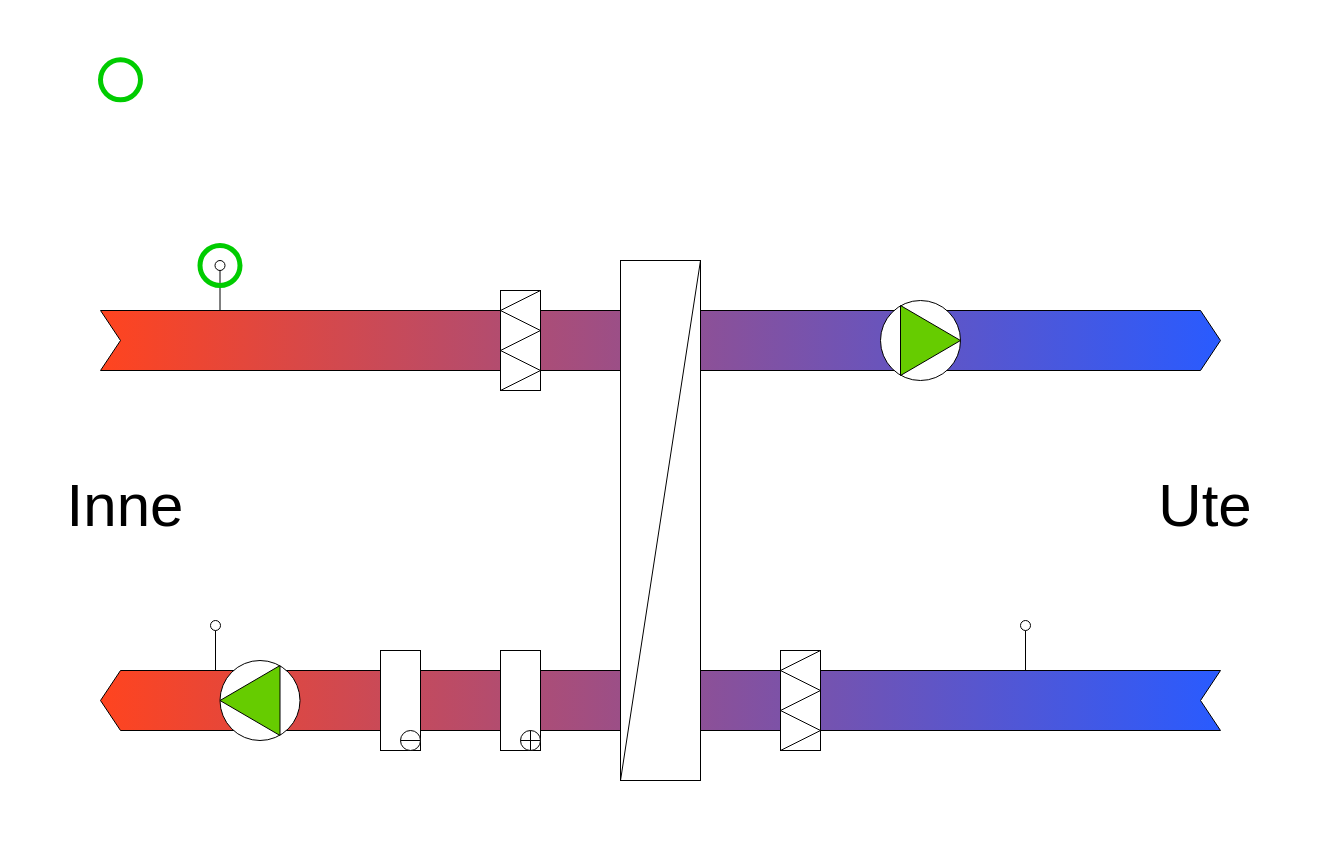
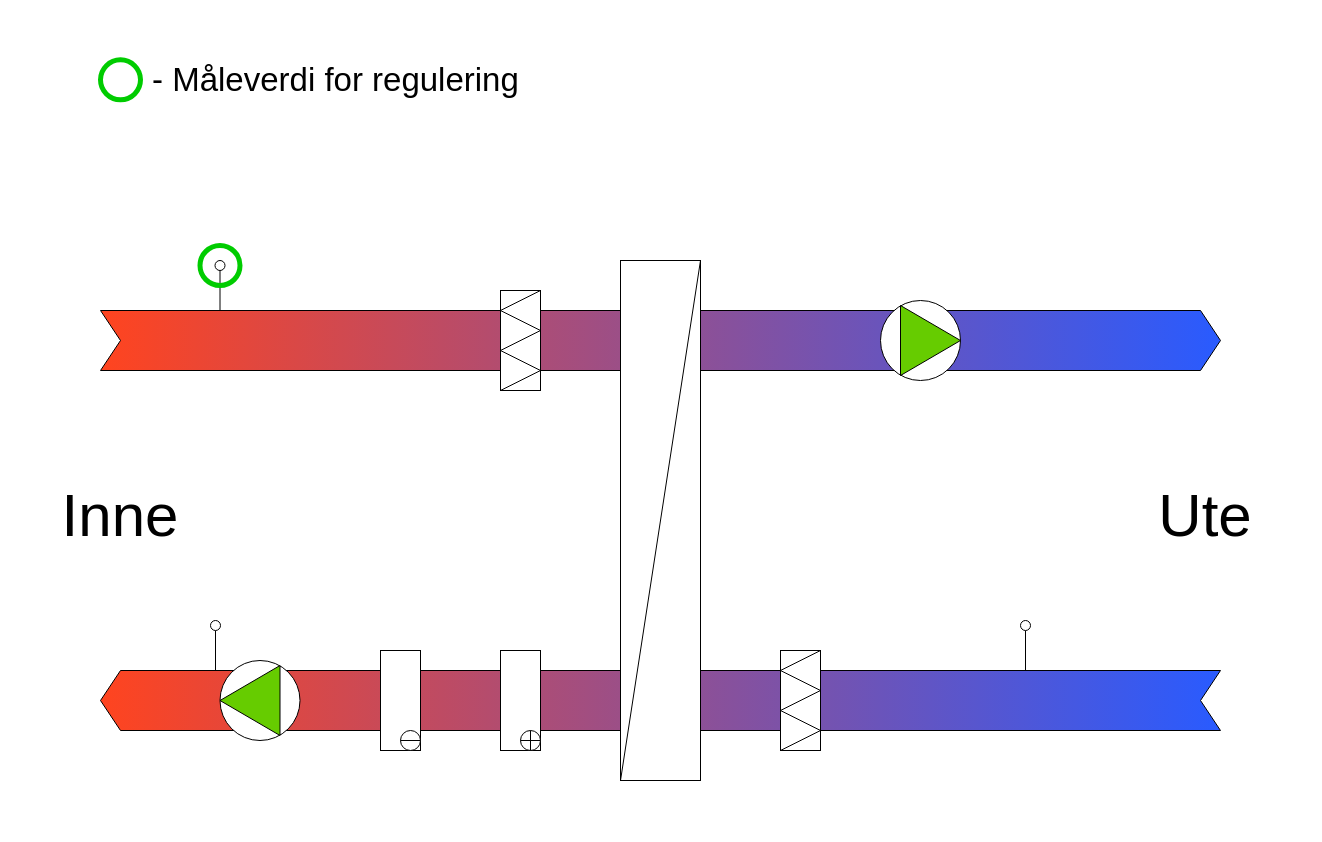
node "- Måleverdi for regulering": added
node "Inne": moved (126, 506) -> (121, 516)
node "Ute": moved (1206, 506) -> (1206, 516)
